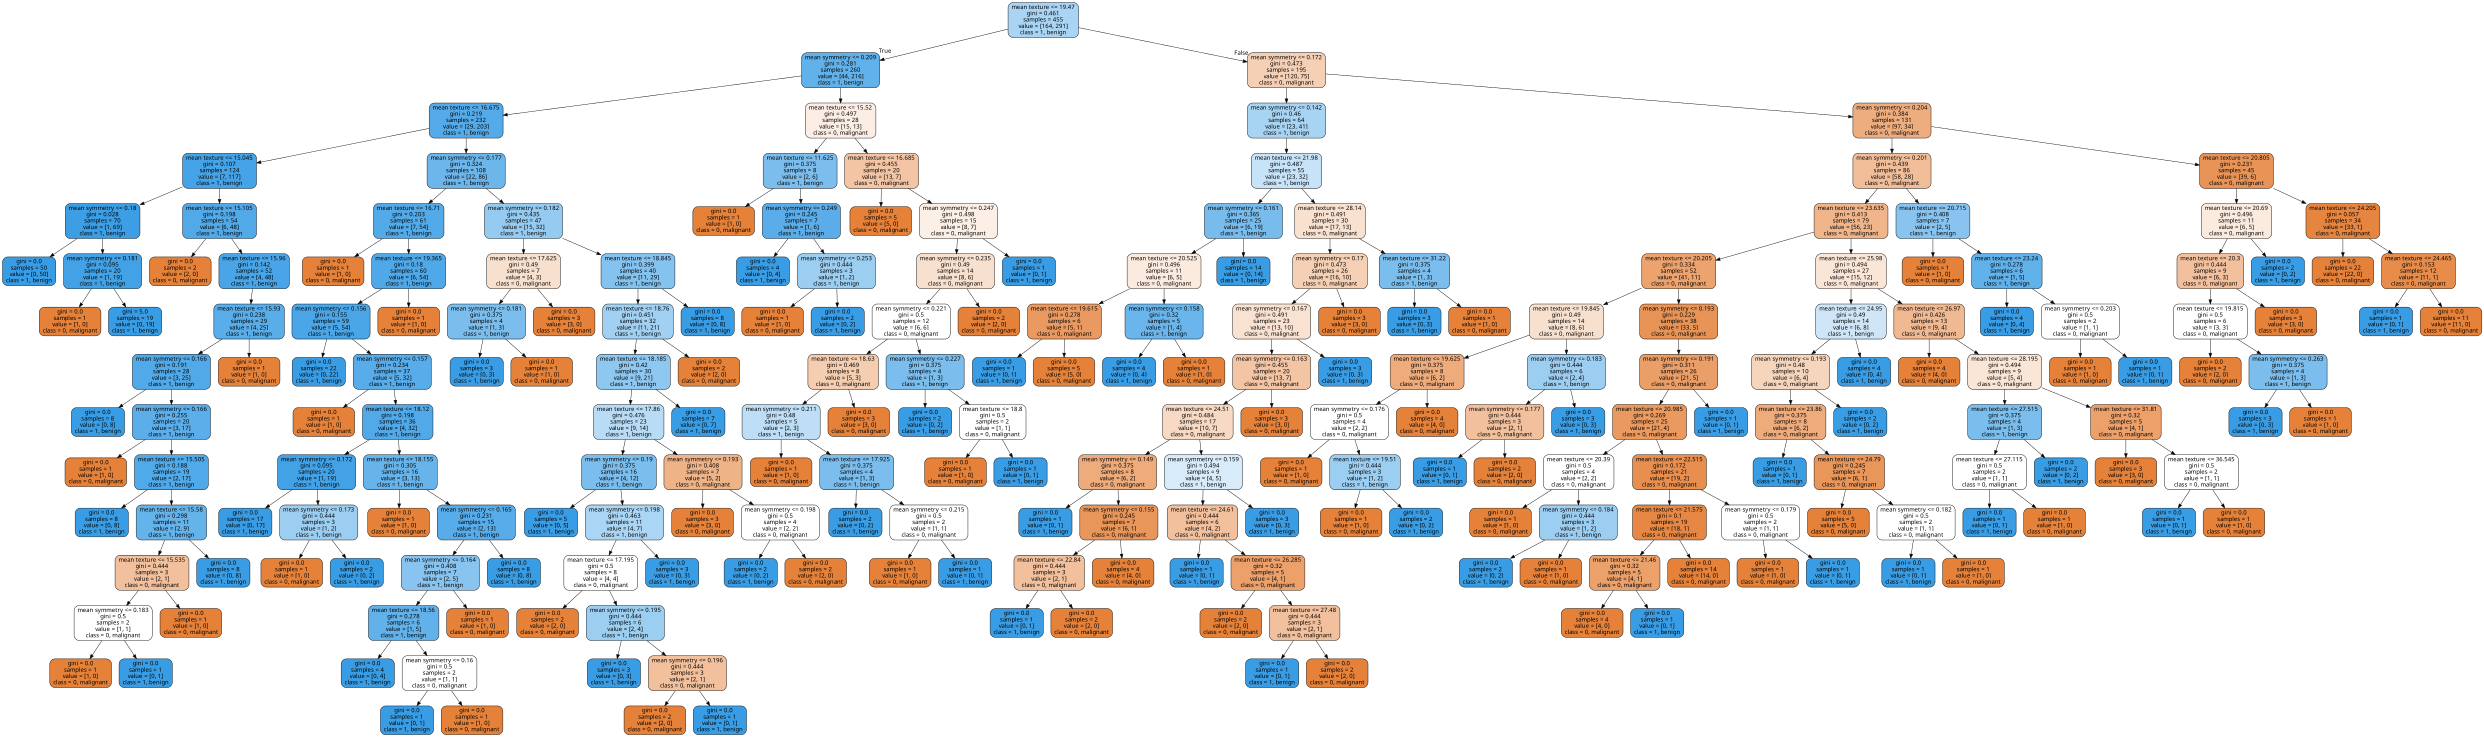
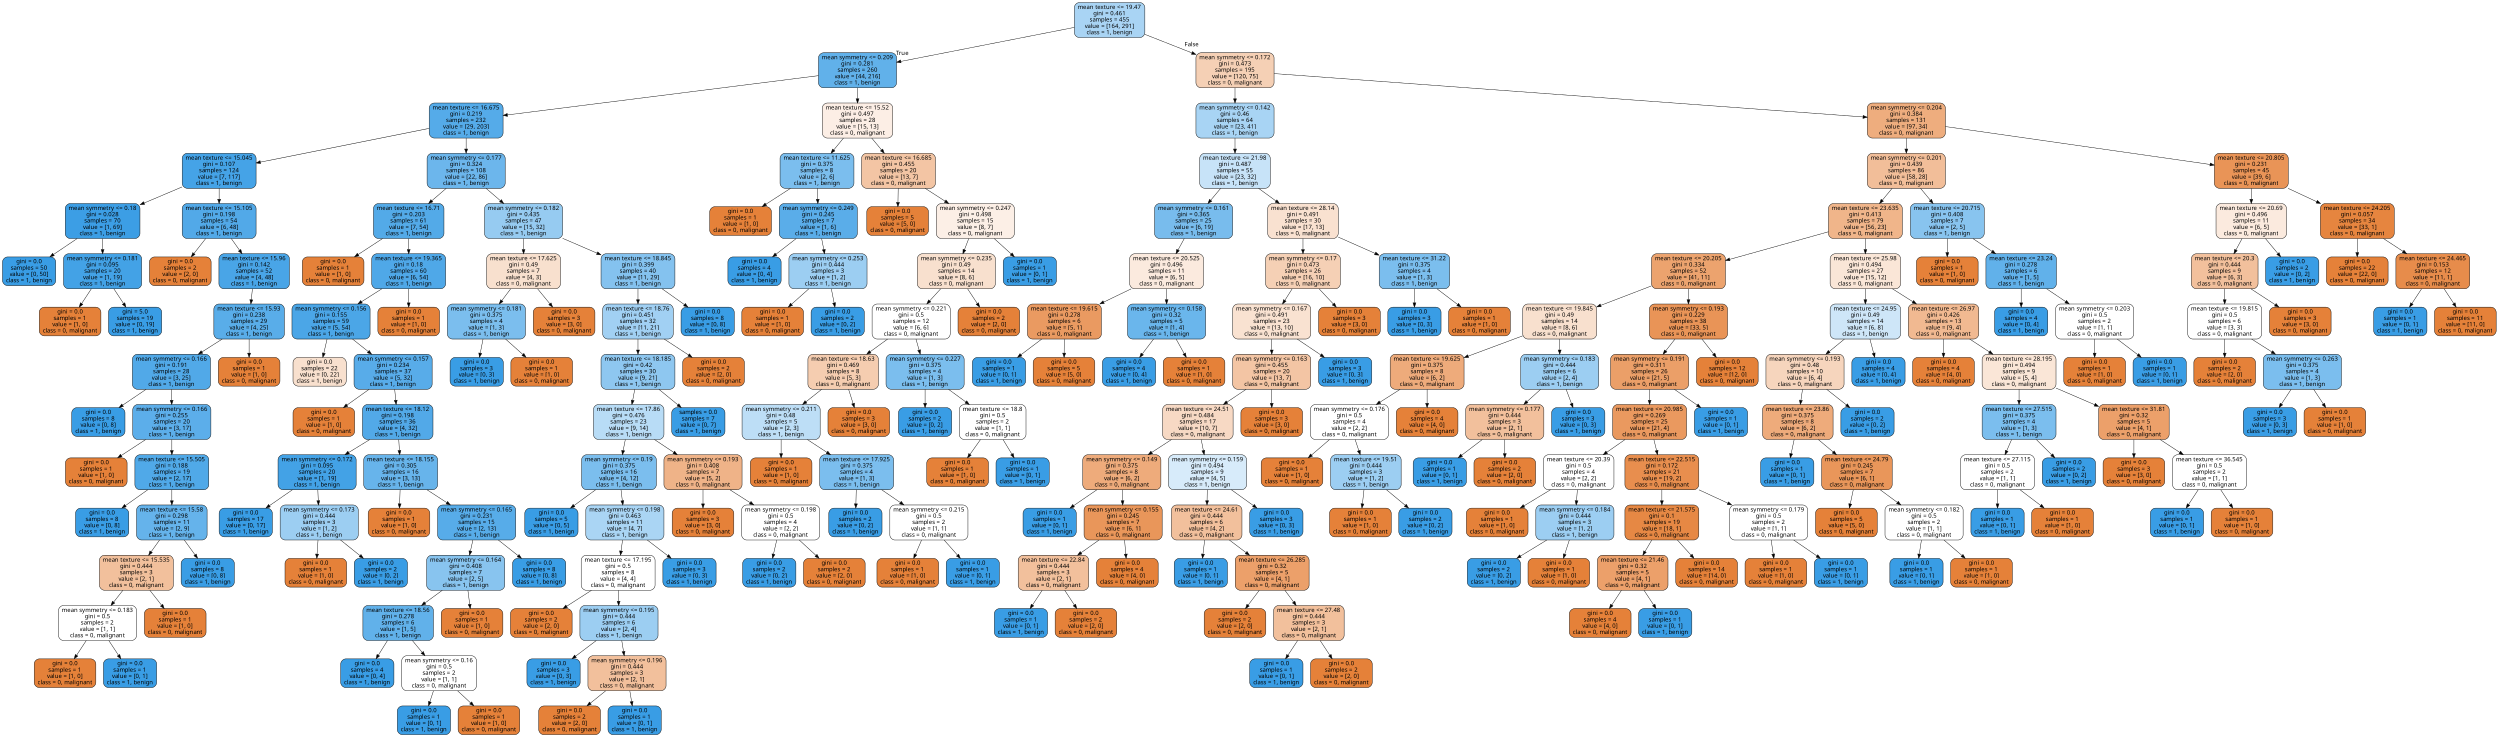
node "gini = 0.0 samples = 14 value = [0, 14] class = 1, benign": removed
node "gini = 0.0 samples = 22 value = [0, 22] class = 1, benign": fillcolor #399de5 -> #f8e0ce
node "gini = 0.0 samples = 12 value = [12, 0] class = 0, malignant": added
node "gini = 0.0 samples = 7 value = [0, 7] class = 1, benign": label "gini = 0.0 samples = 7 value = [0, 7] class = 1, benign" -> "samples = 0.0 samples = 7 value = [0, 7] class = 1, benign"
